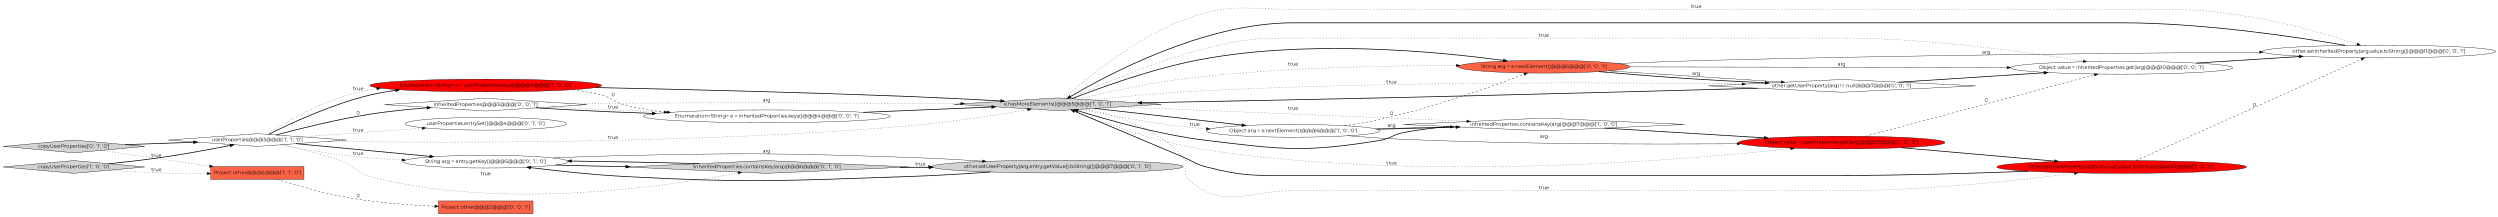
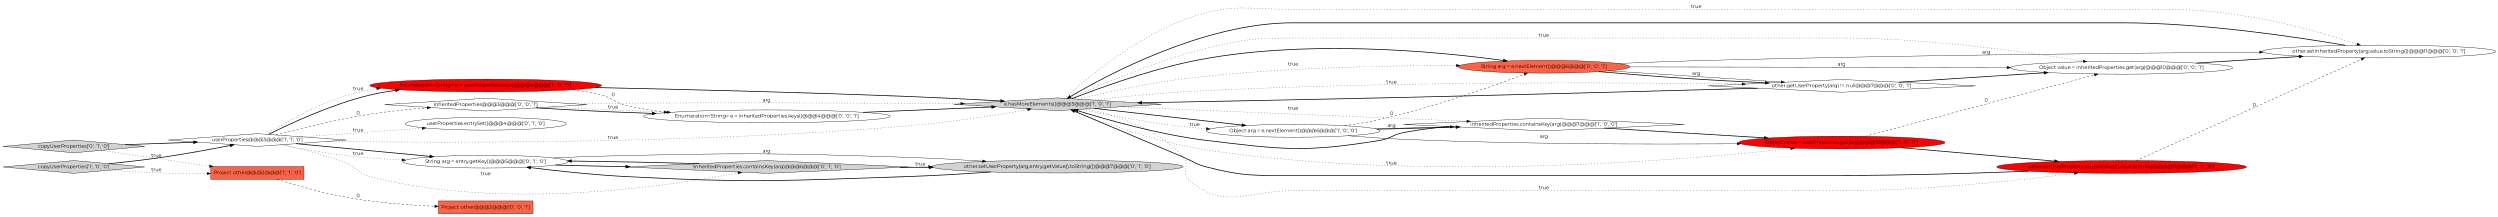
edge "userProperties@@@3@@@['1', '1', '0']" -> "inheritedProperties@@@3@@@['0', '0', '1']": style bold -> dashed
